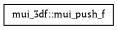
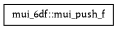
node "mui_3df::mui_push_f": label "mui_3df::mui_push_f" -> "mui_6df::mui_push_f"
